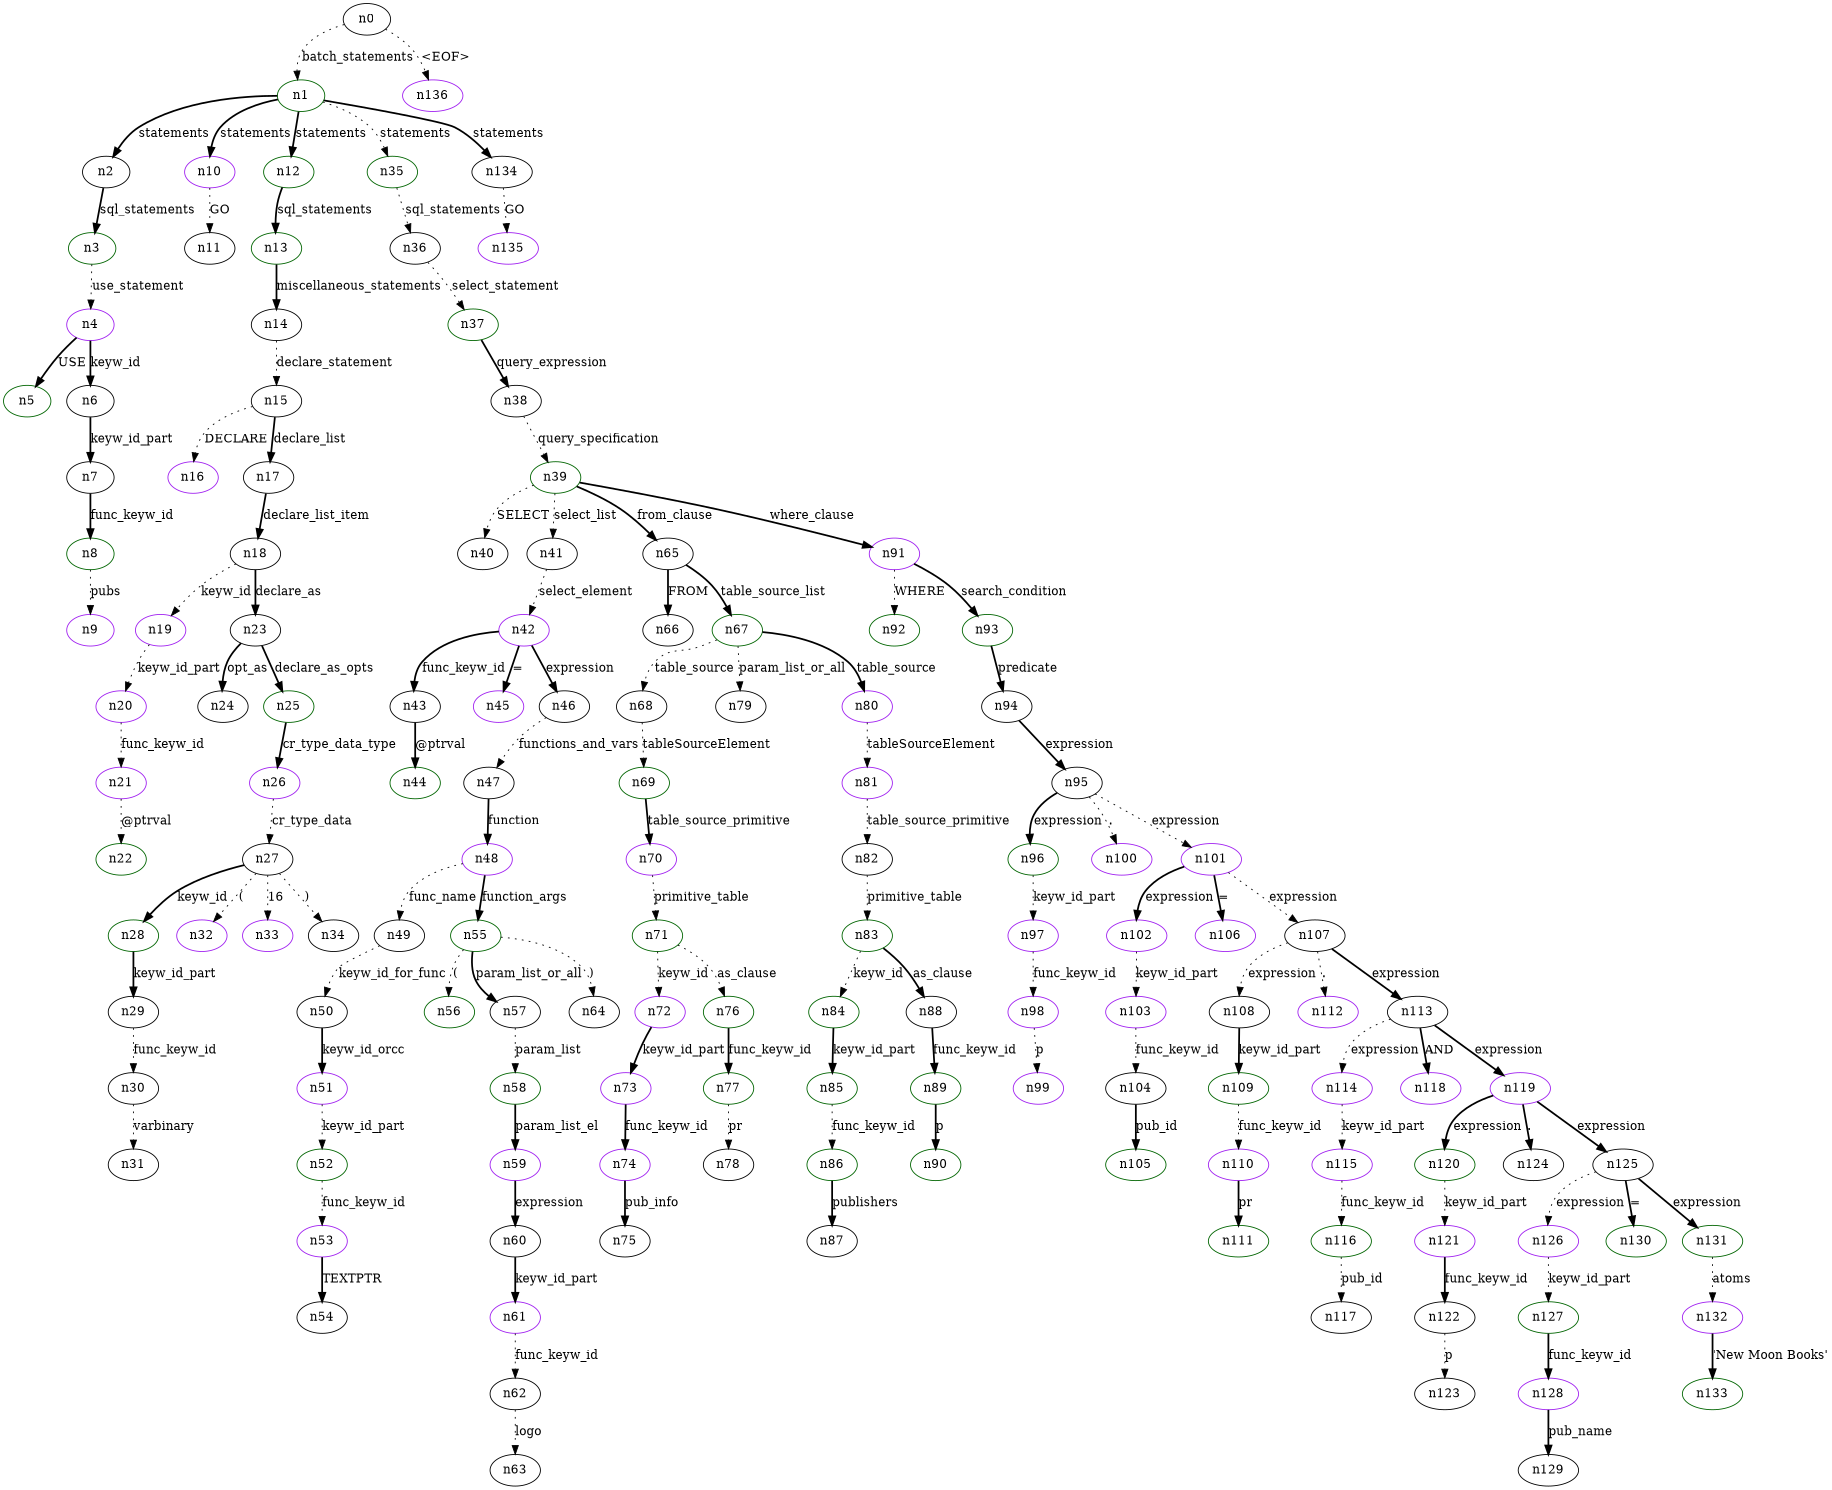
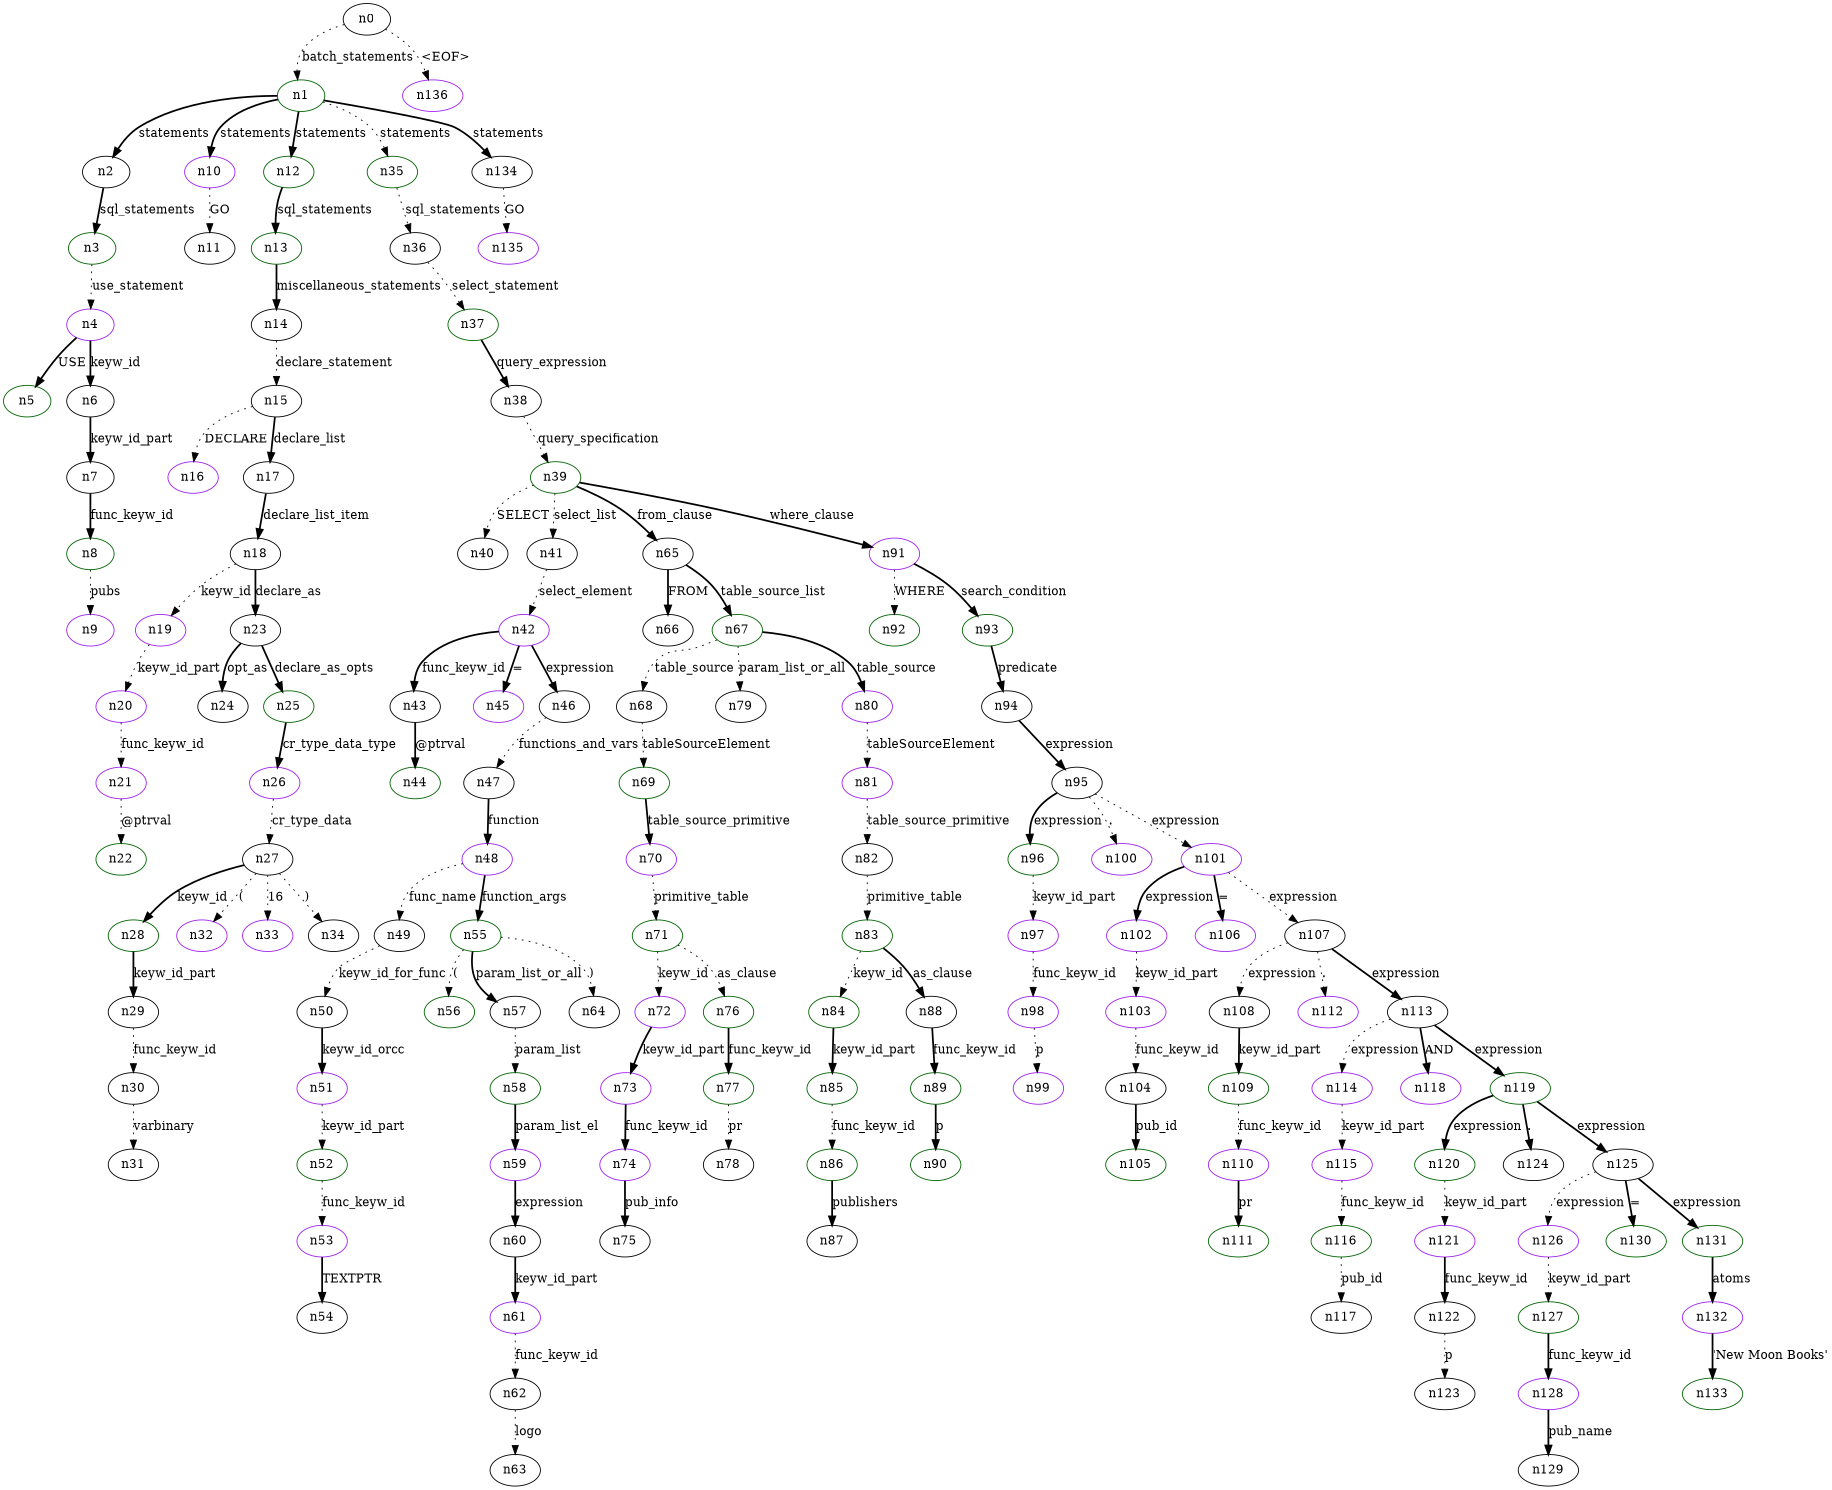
node "n119": color purple -> darkgreen
edge "n131" -> "n132": style dotted -> bold
